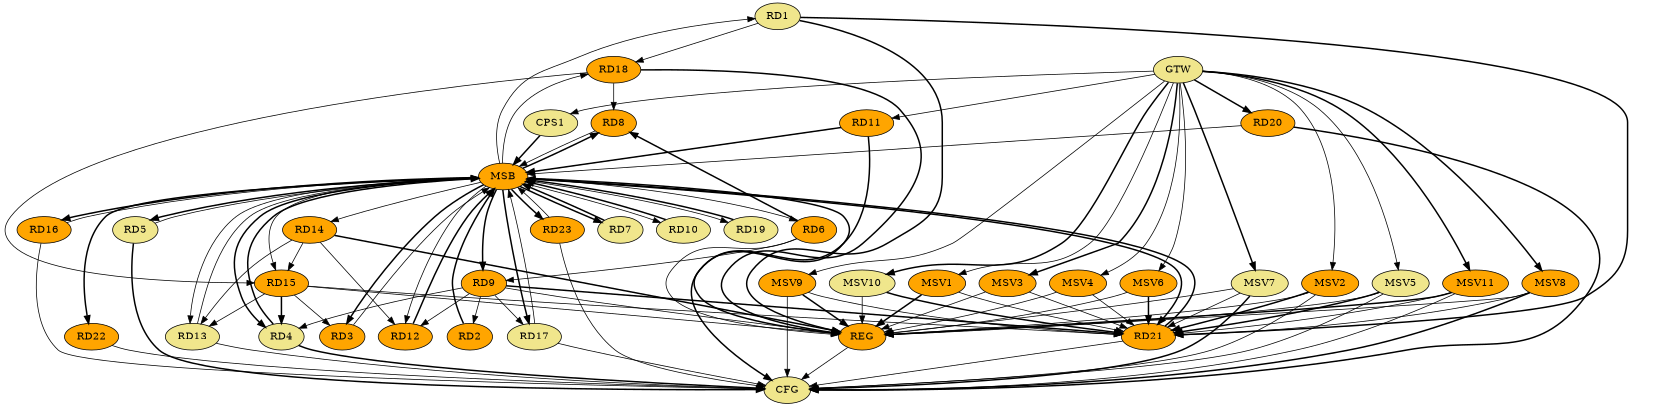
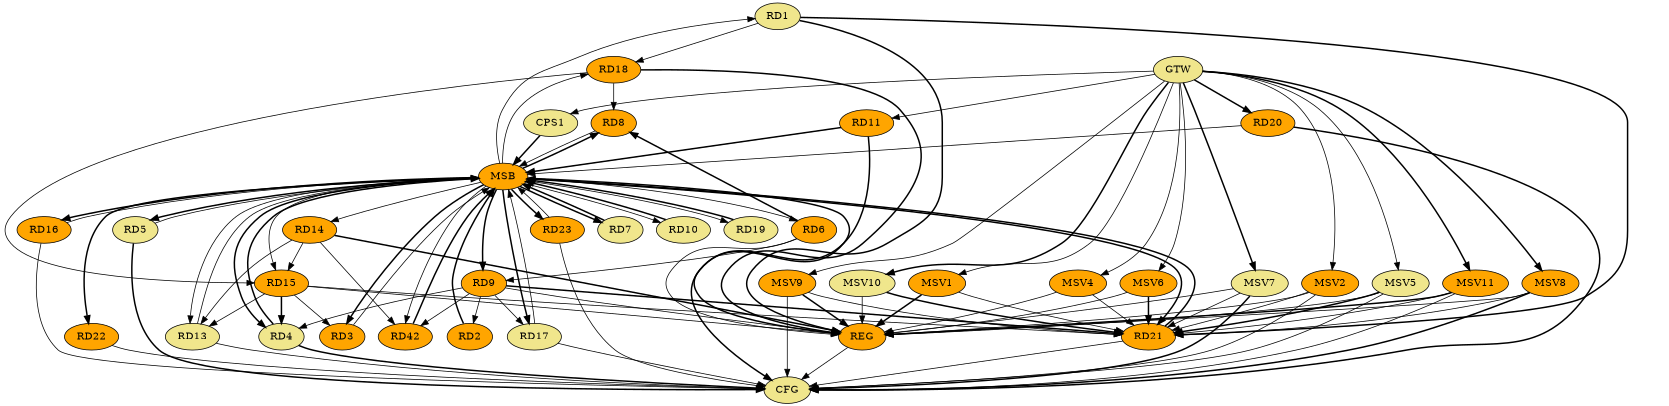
node "MSV3": removed
edge "MSV2" -> "RD21": style bold -> solid
node "RD12": label "RD12" -> "RD42"
